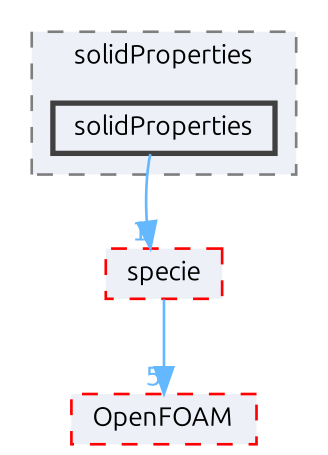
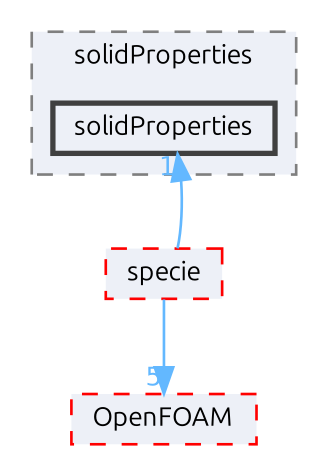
edge "solidProperties" -> "specie": reversed
